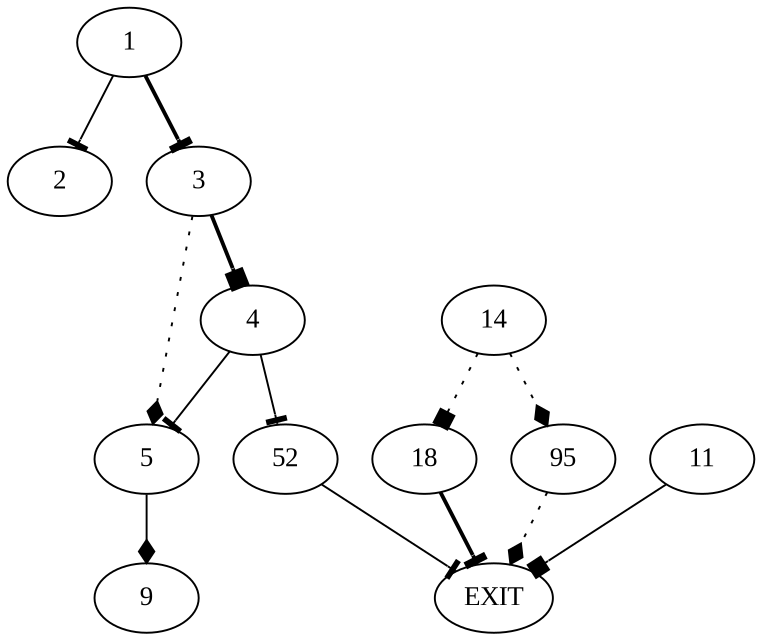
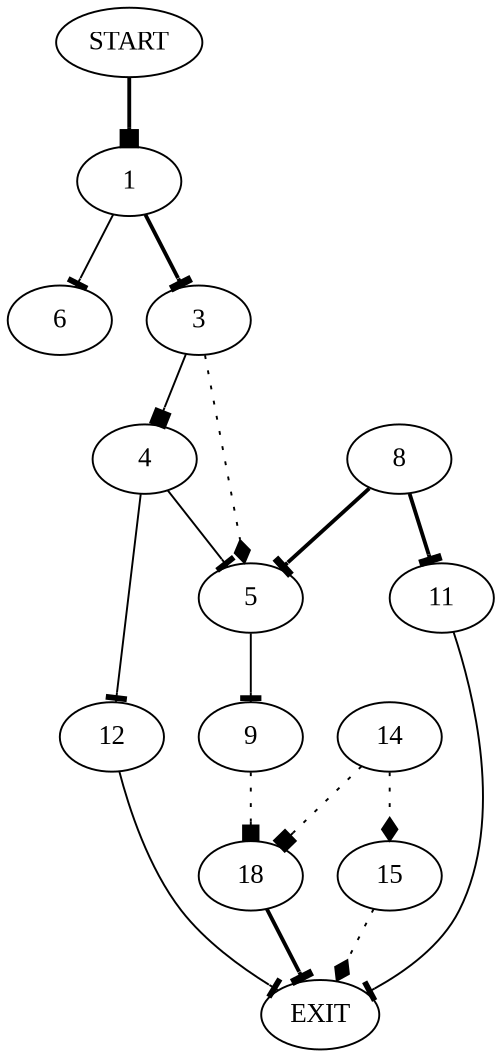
node "START": added
node "2": label "2" -> "6"
edge "3" -> "4": style bold -> solid
node "52": label "52" -> "12"
node "8": added
node "95": label "95" -> "15"
edge "5" -> "9": arrowhead diamond -> tee
edge "11" -> "EXIT": arrowhead box -> tee
edge "9" -> "18": added
